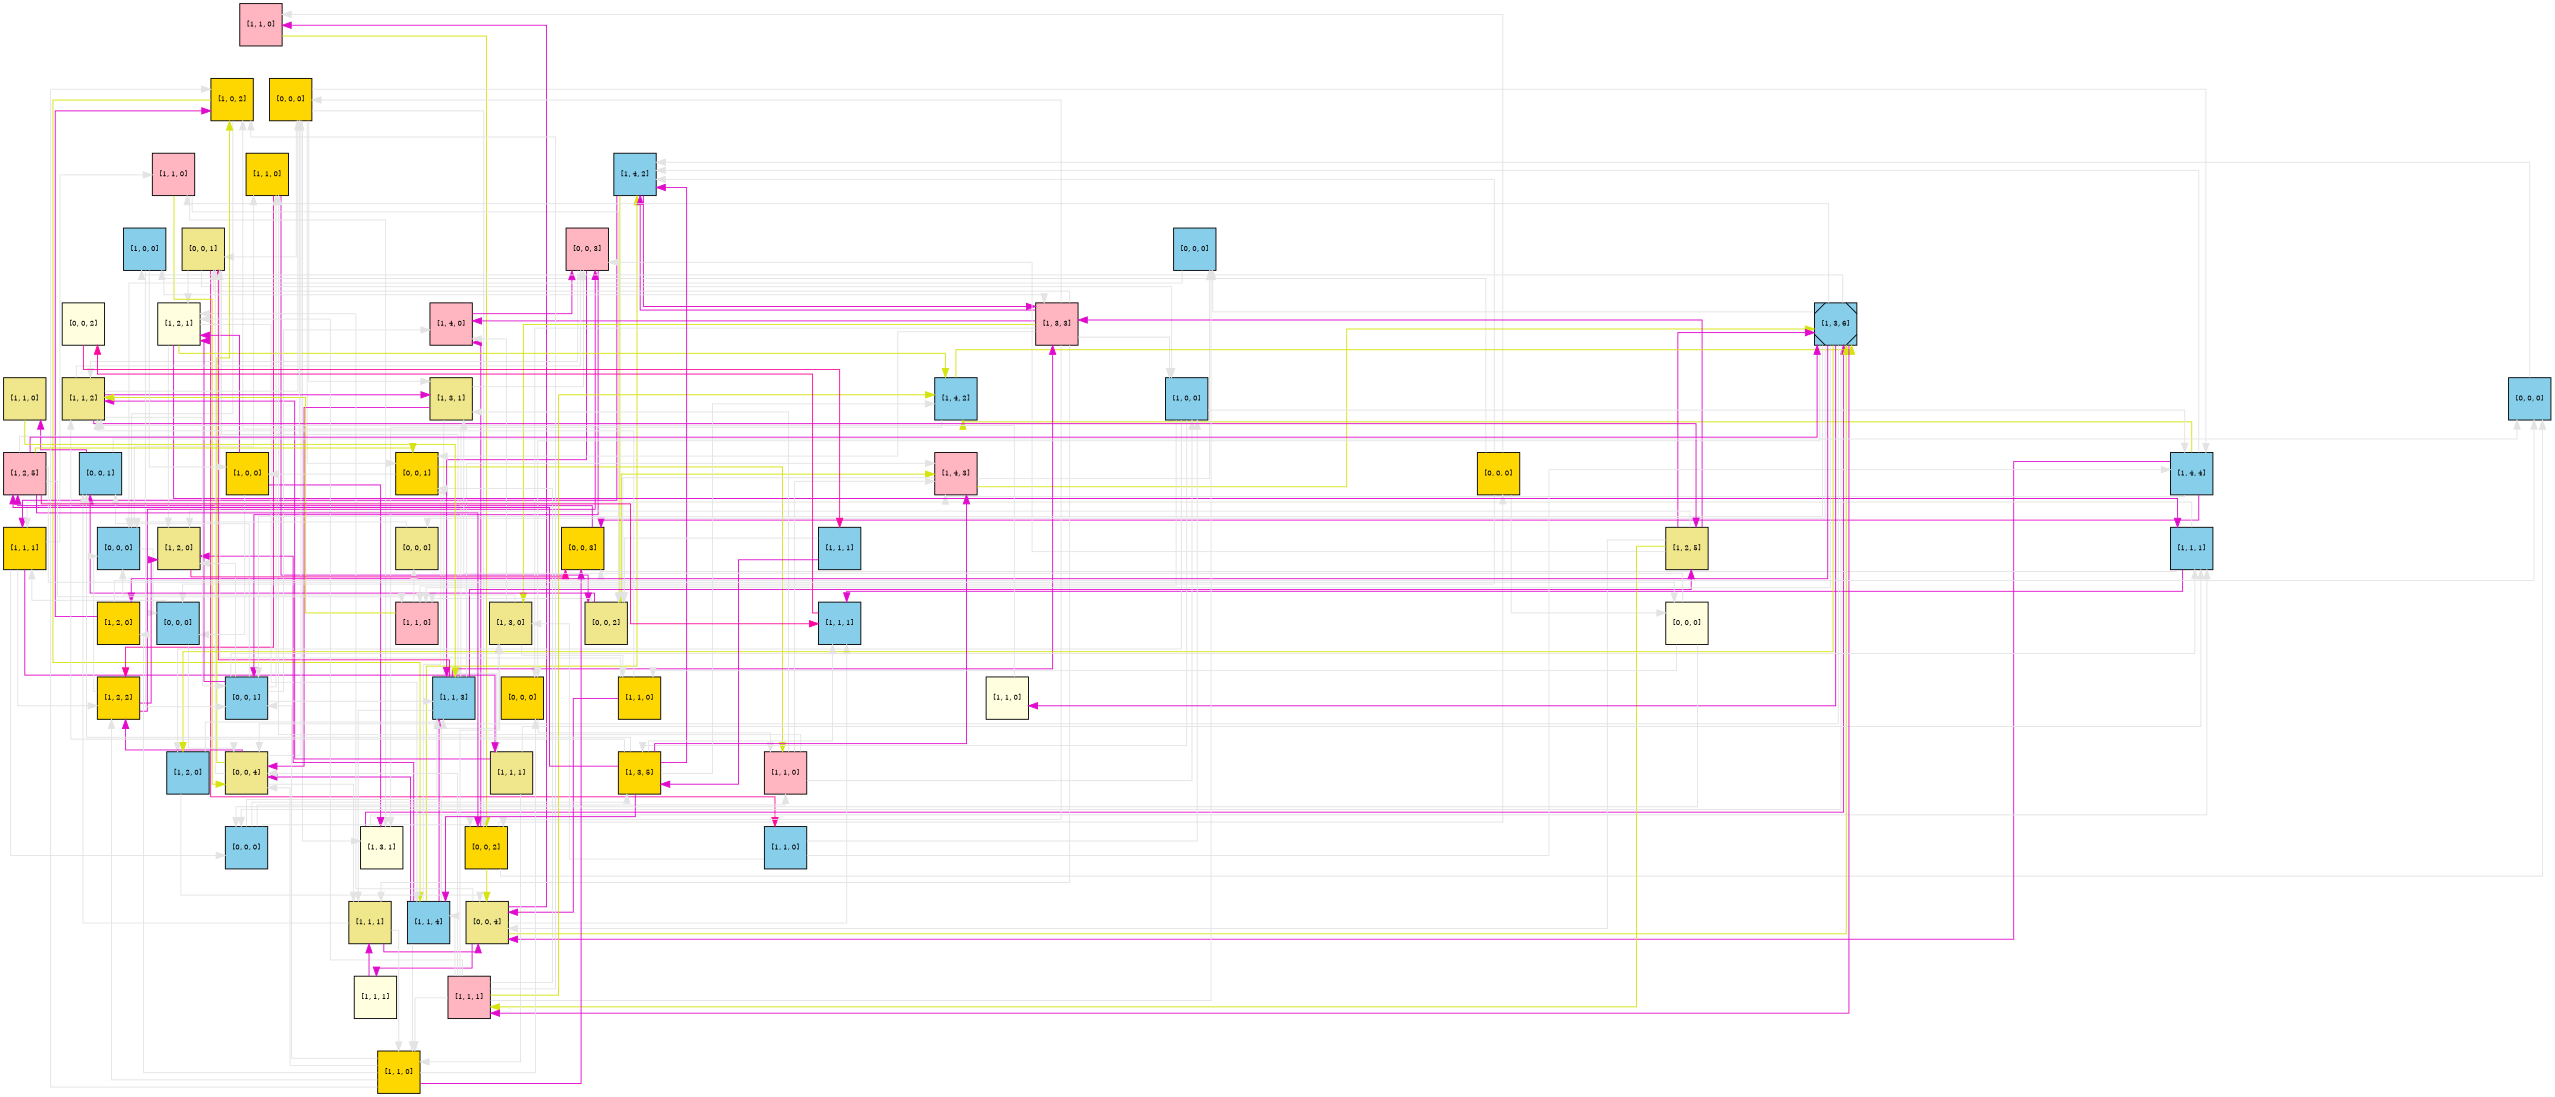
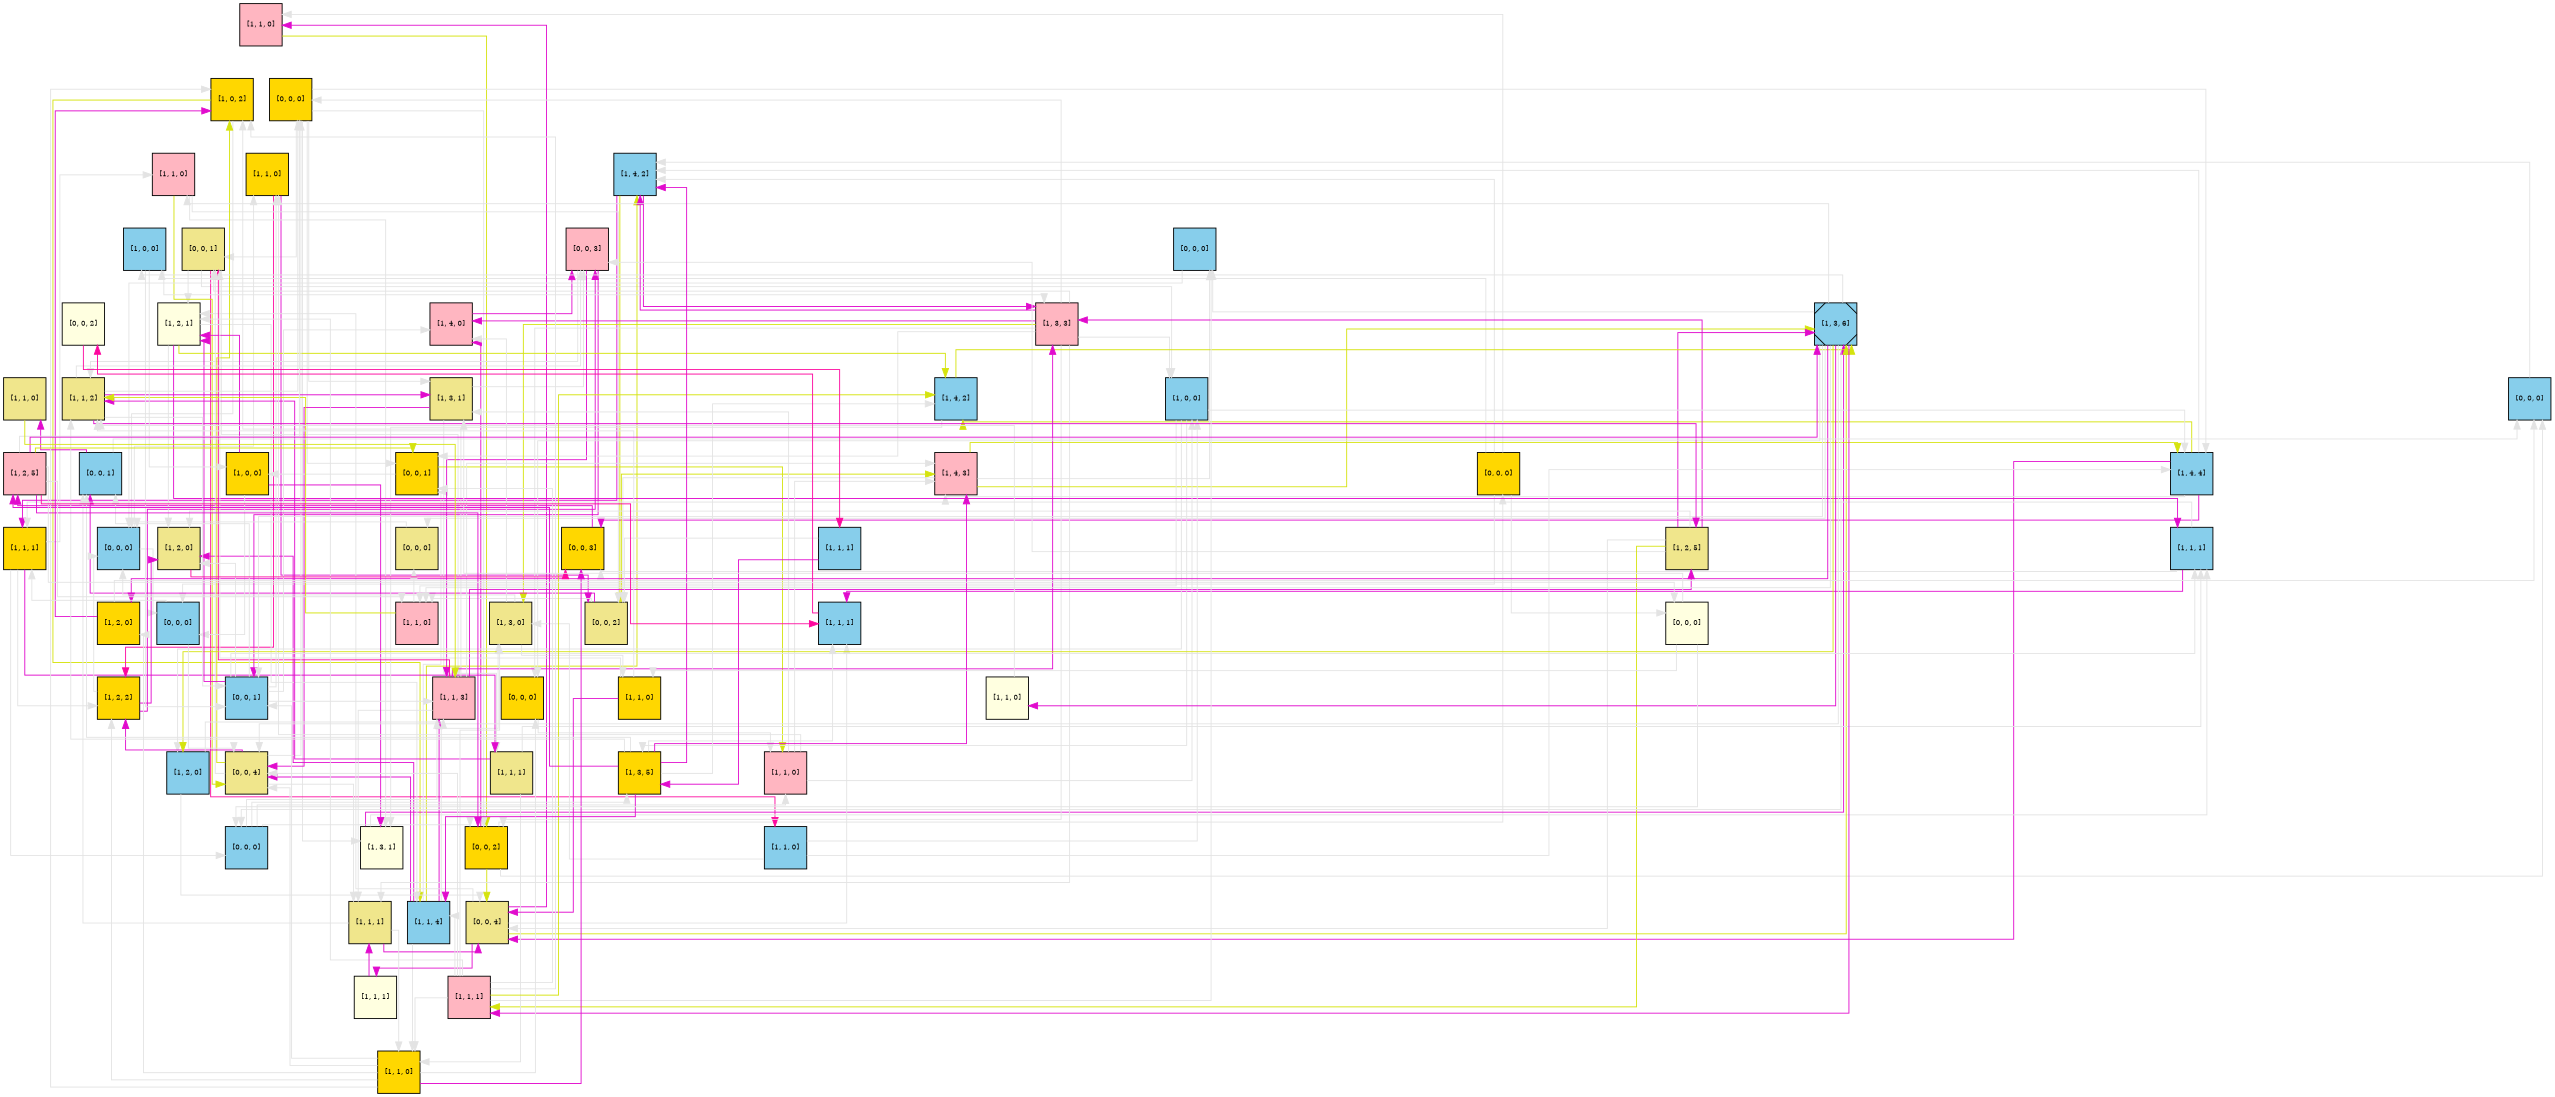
edge "[1, 4, 3]" -> "[1, 4, 4]": added
node "[1, 1, 3]": fillcolor skyblue -> lightpink
